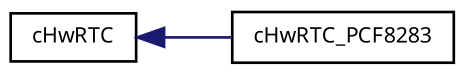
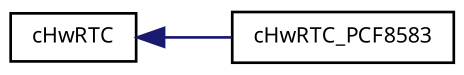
node "cHwRTC_PCF8283": label "cHwRTC_PCF8283" -> "cHwRTC_PCF8583"
